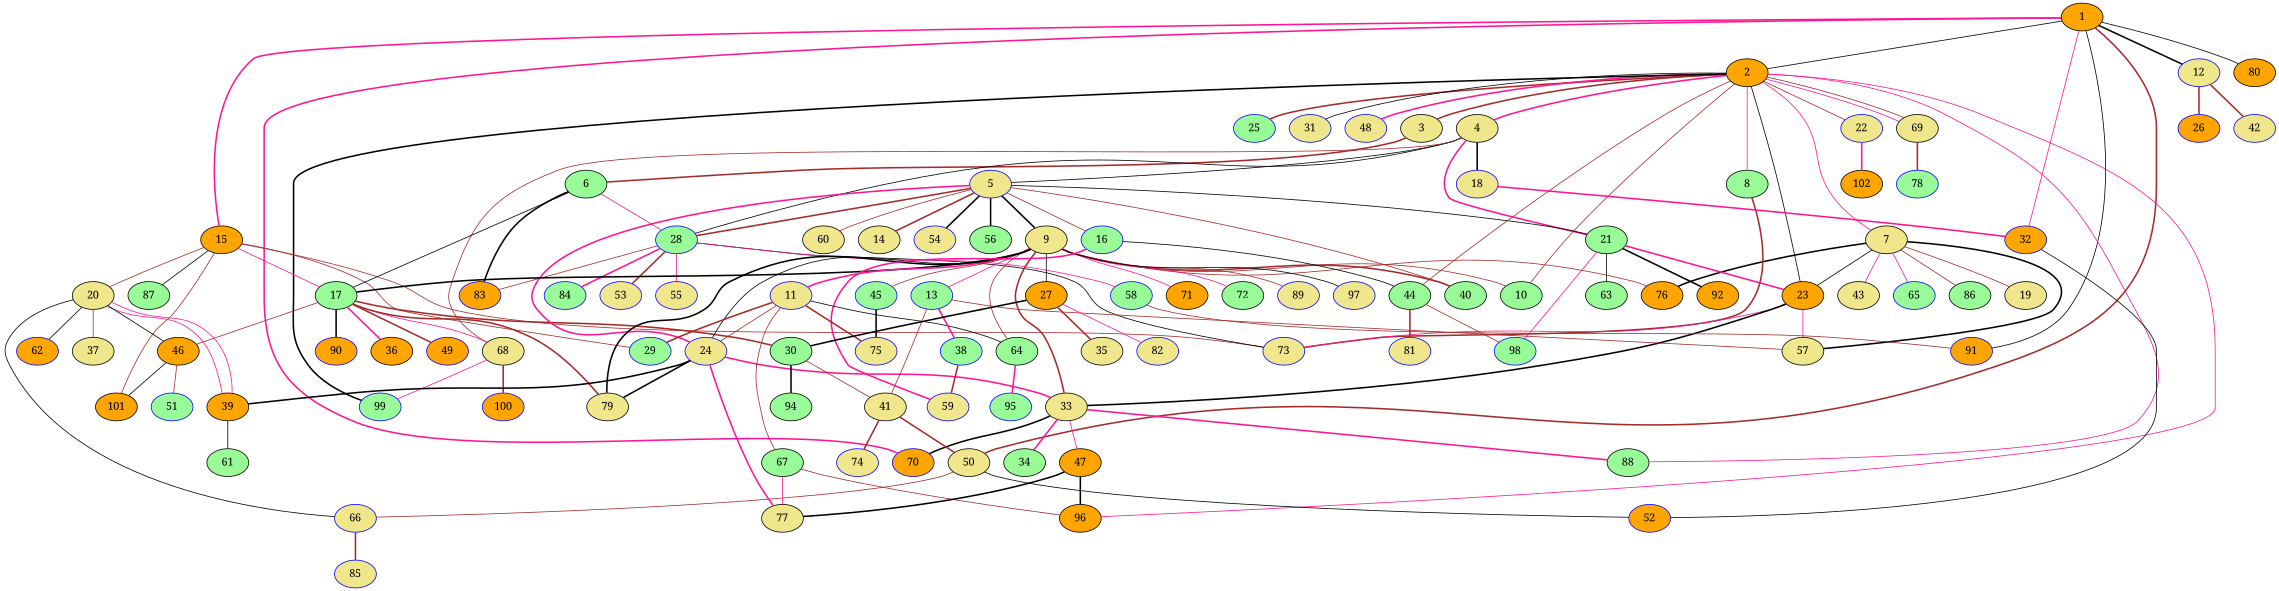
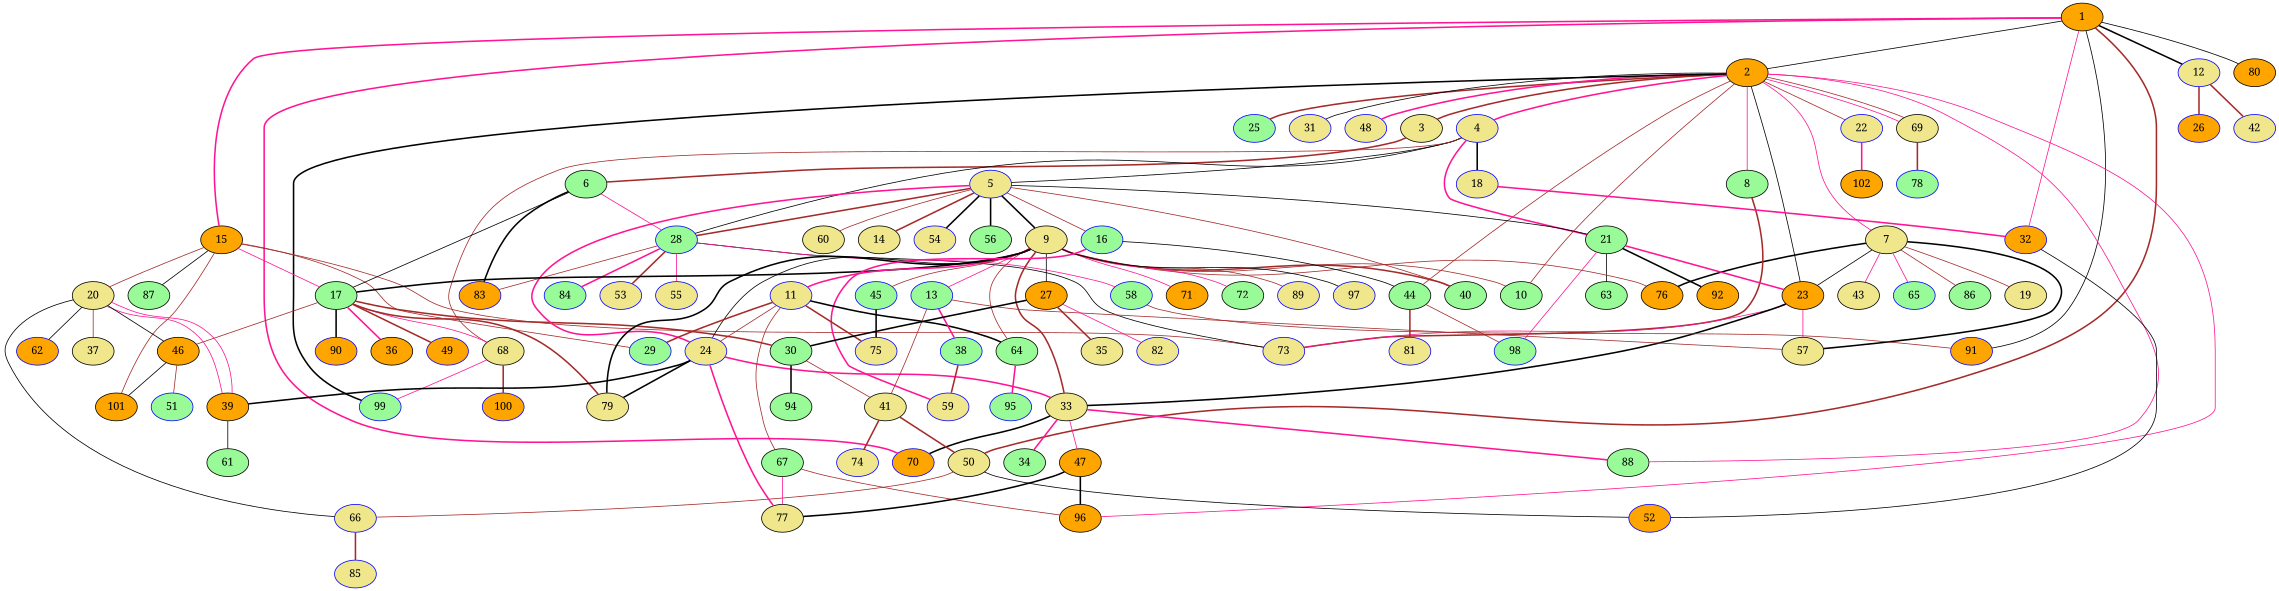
node "4": color black -> blue
edge "11" -- "64": style solid -> bold
